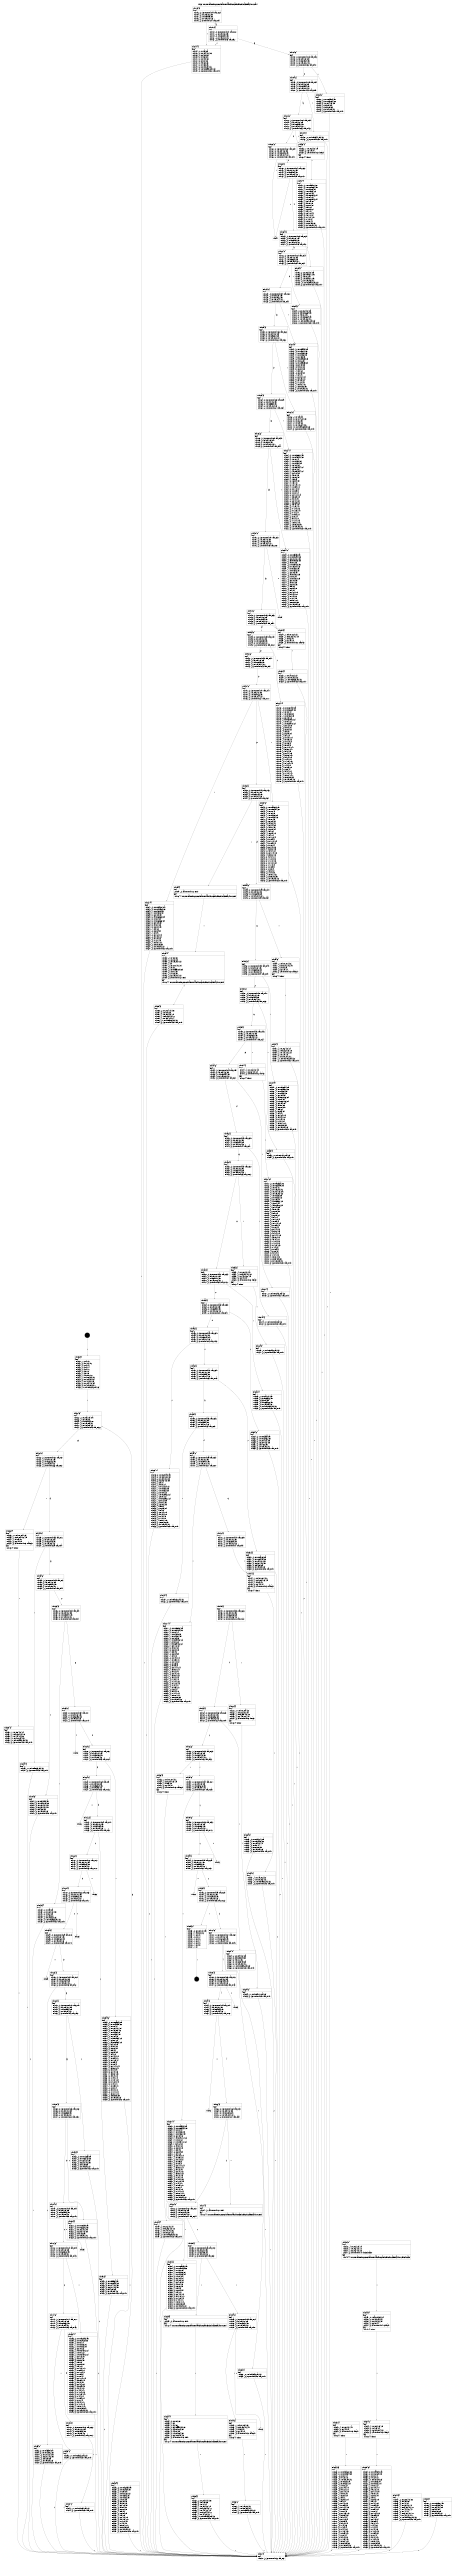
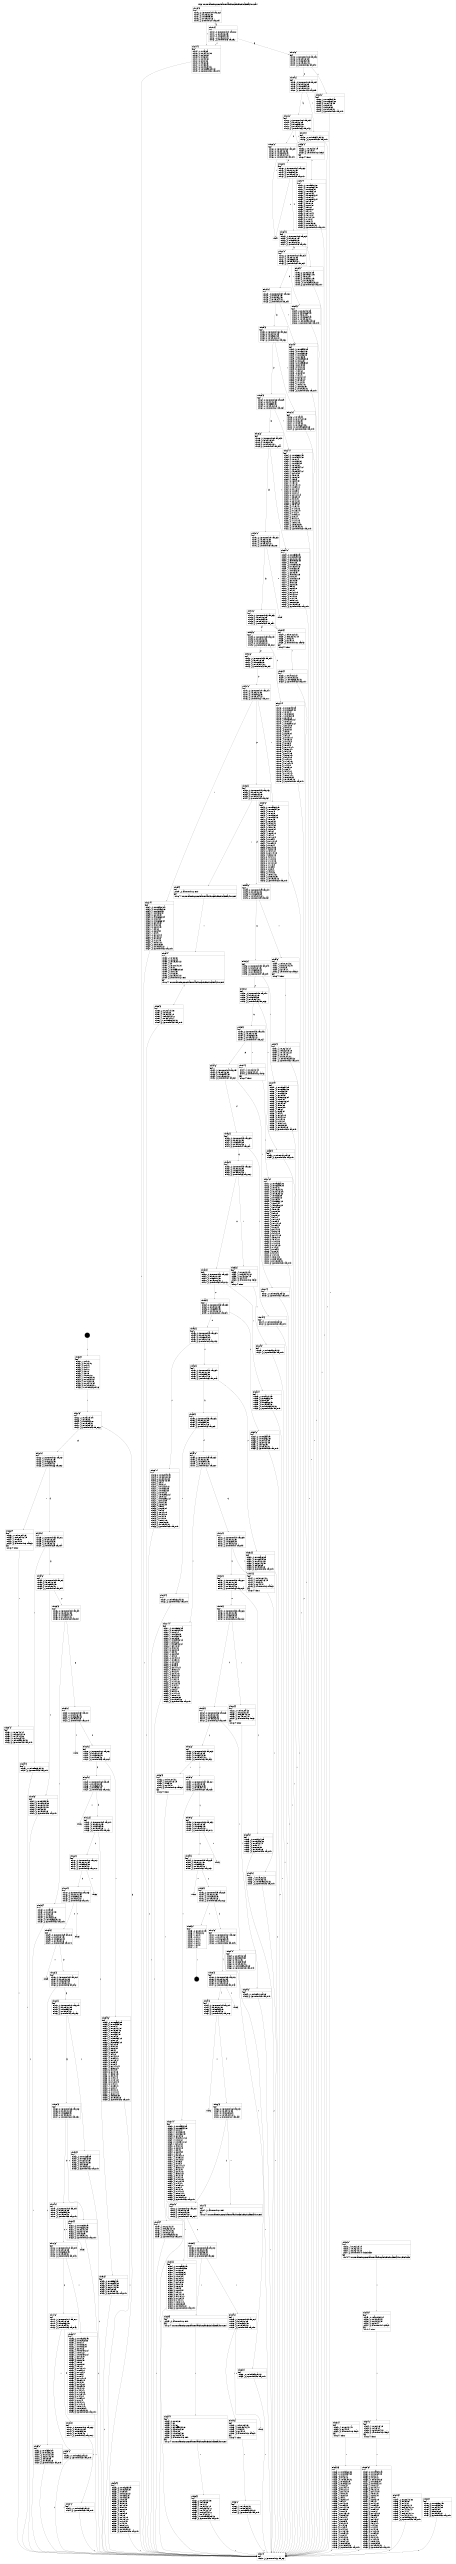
node "0x401b32 [28]": added
